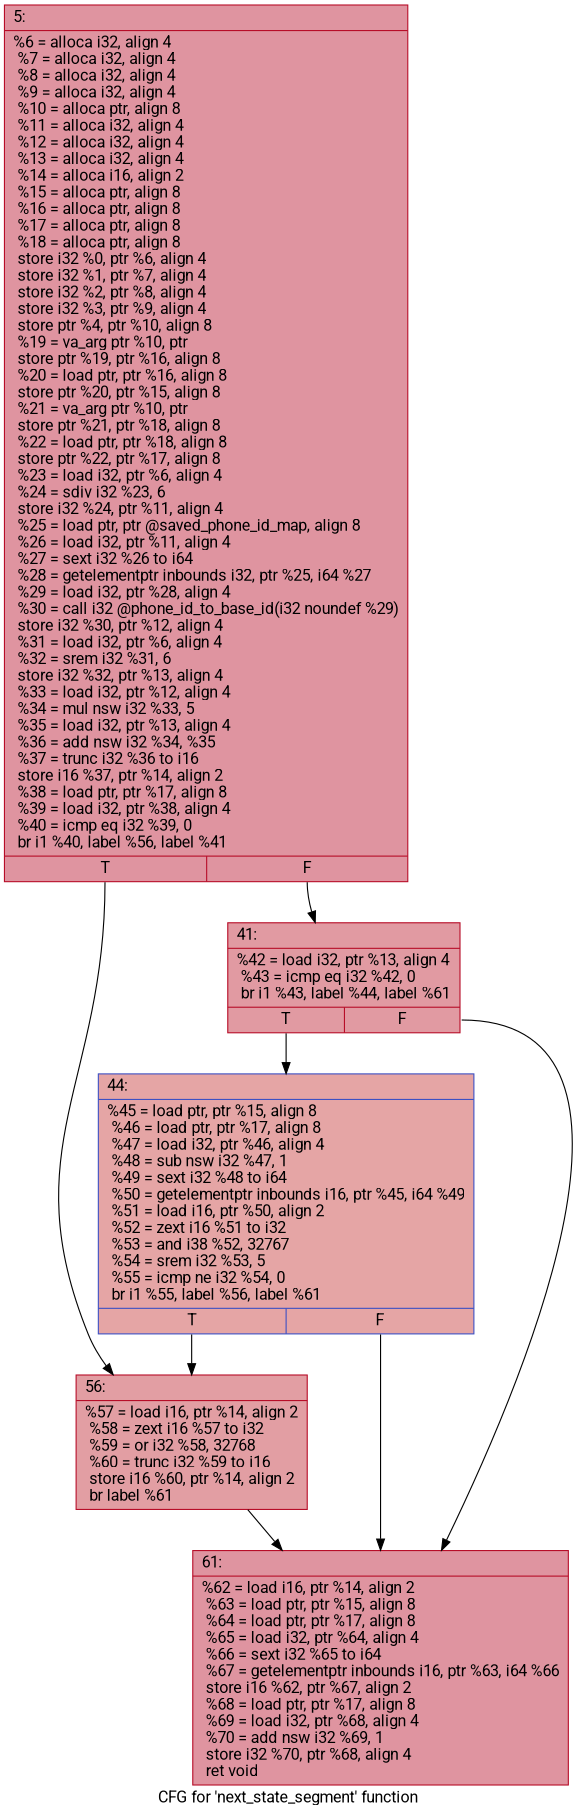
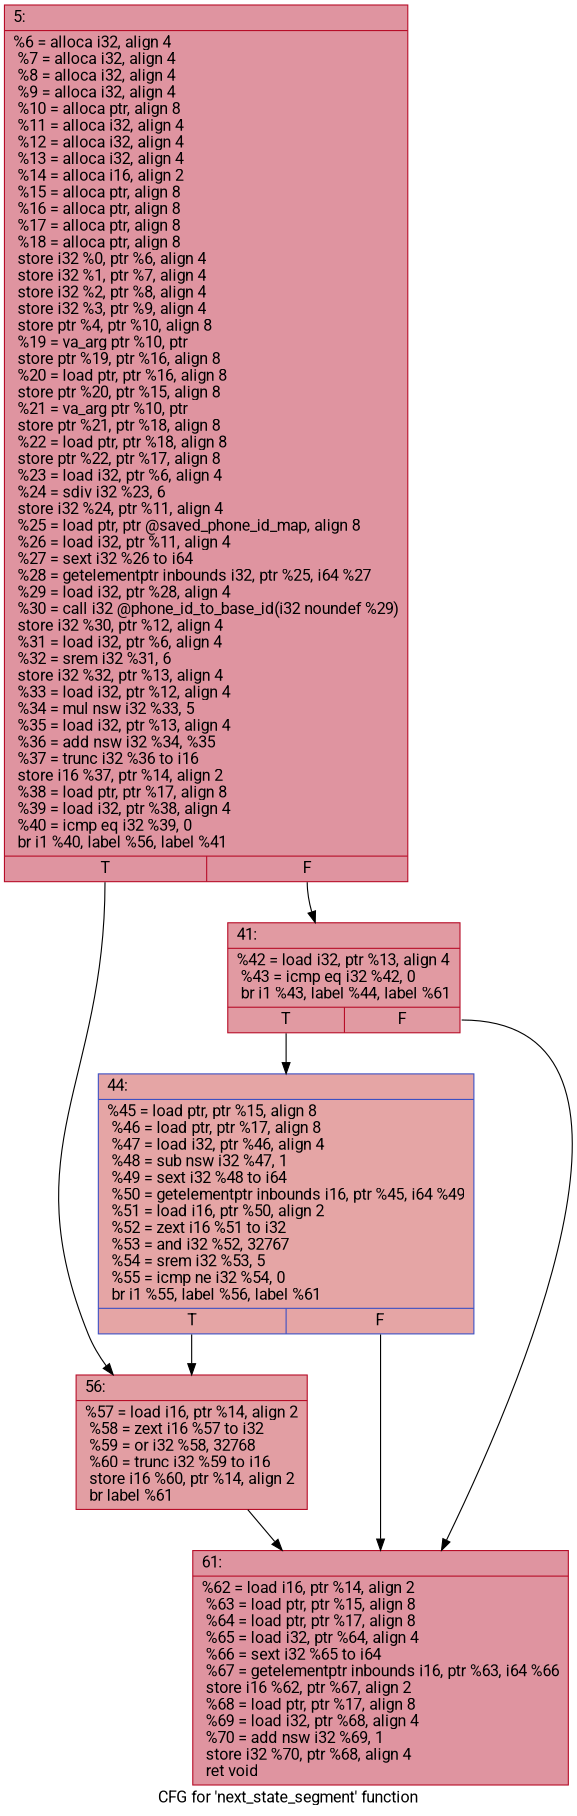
node "44:": text "%53 = and i38 %52, 32767" -> "%53 = and i32 %52, 32767"
